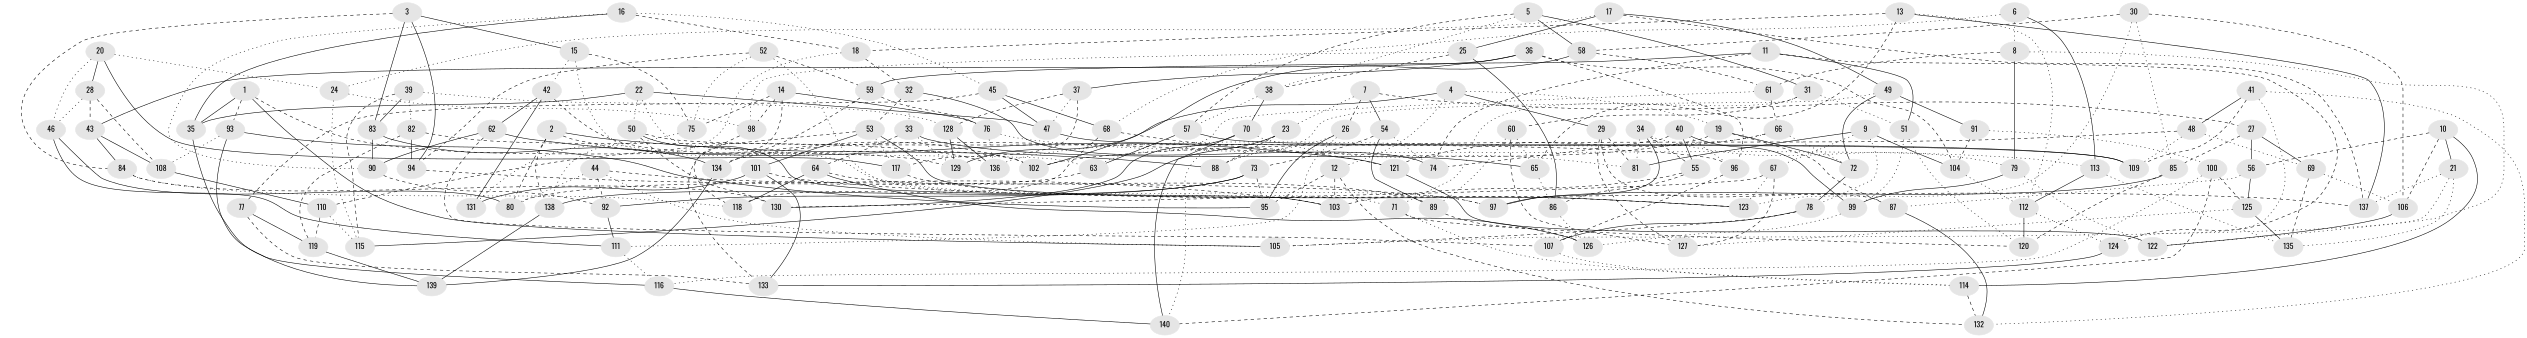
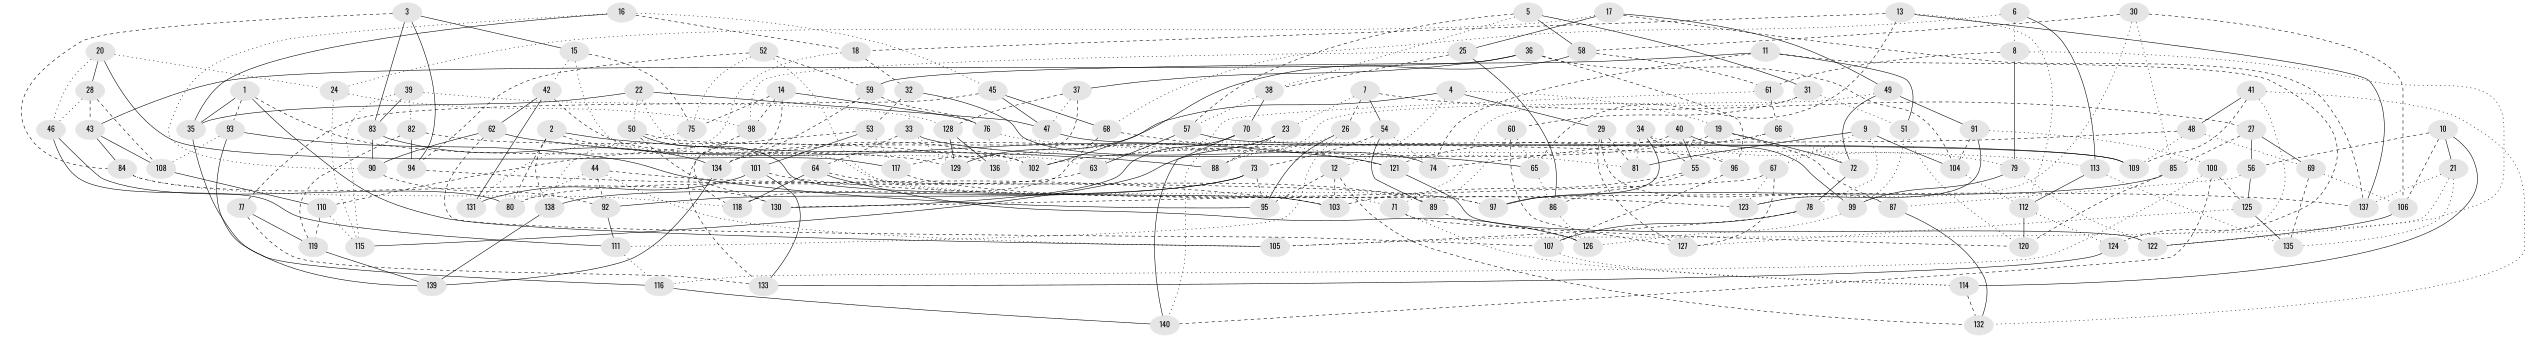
edge "39" -- "115": style dashed -> dotted
edge "53" -- "123": now "91" -- "123"
